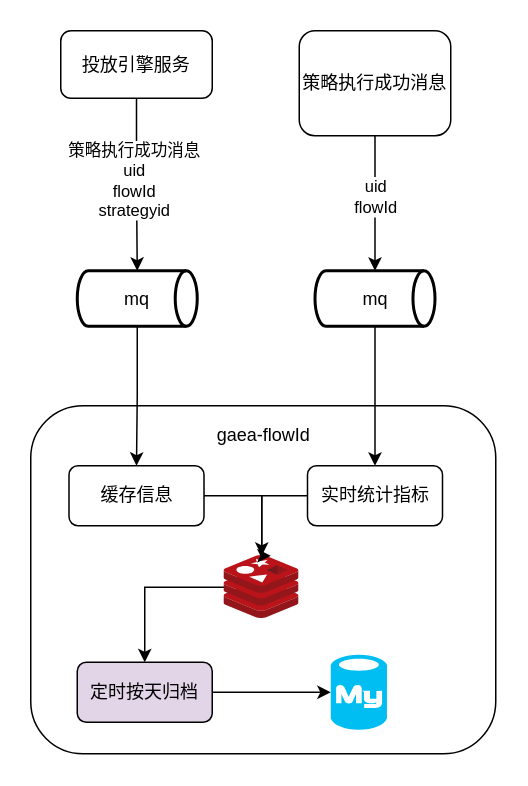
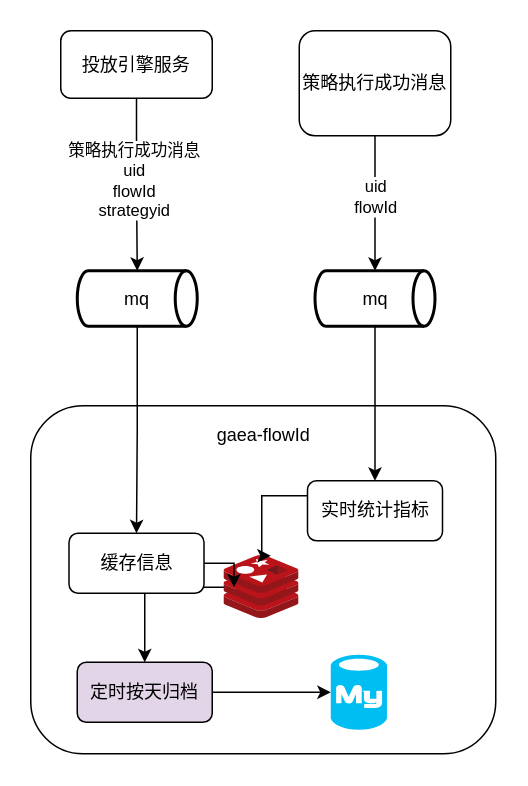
node "缓存信息": moved (137, 496) -> (137, 563)
node "实时统计指标": moved (375, 496) -> (375, 511)
